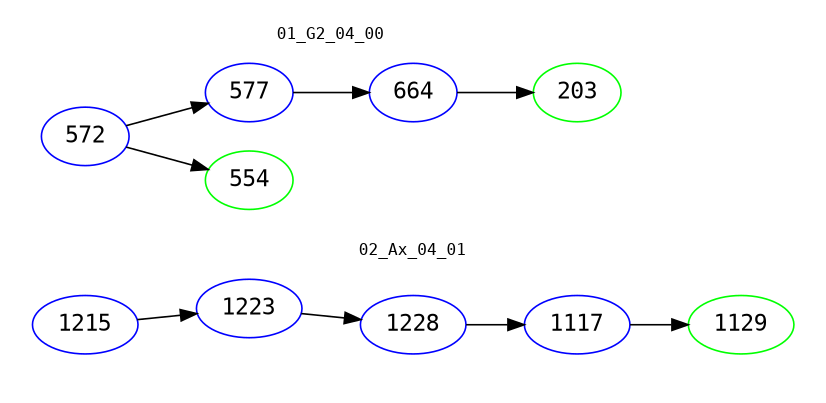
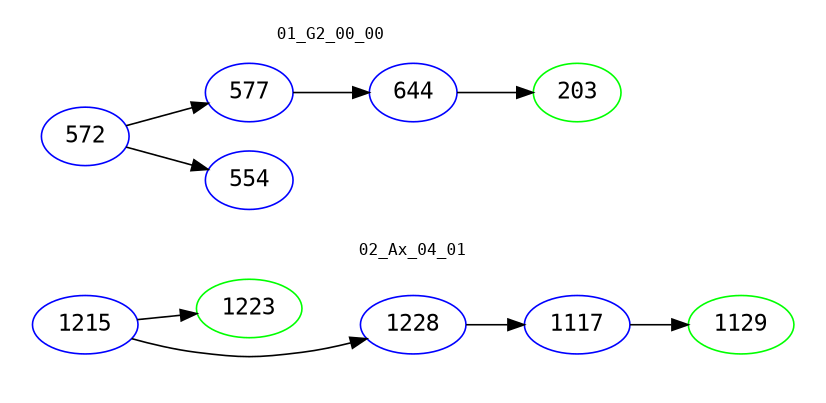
cluster "01_G2_04_00": label "01_G2_04_00" -> "01_G2_00_00"
node "664": label "664" -> "644"
node "554": color green -> blue
node "1223": color blue -> green
edge "1223" -> "1228": now "1215" -> "1228"
